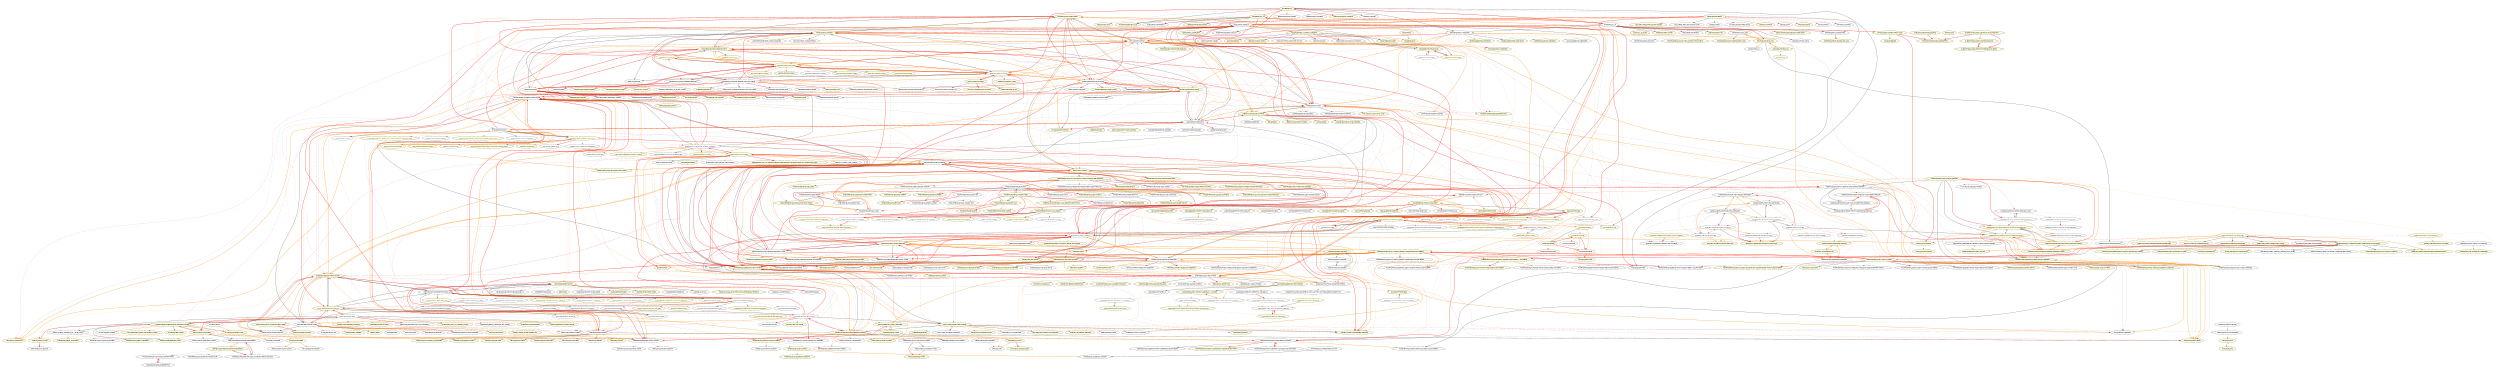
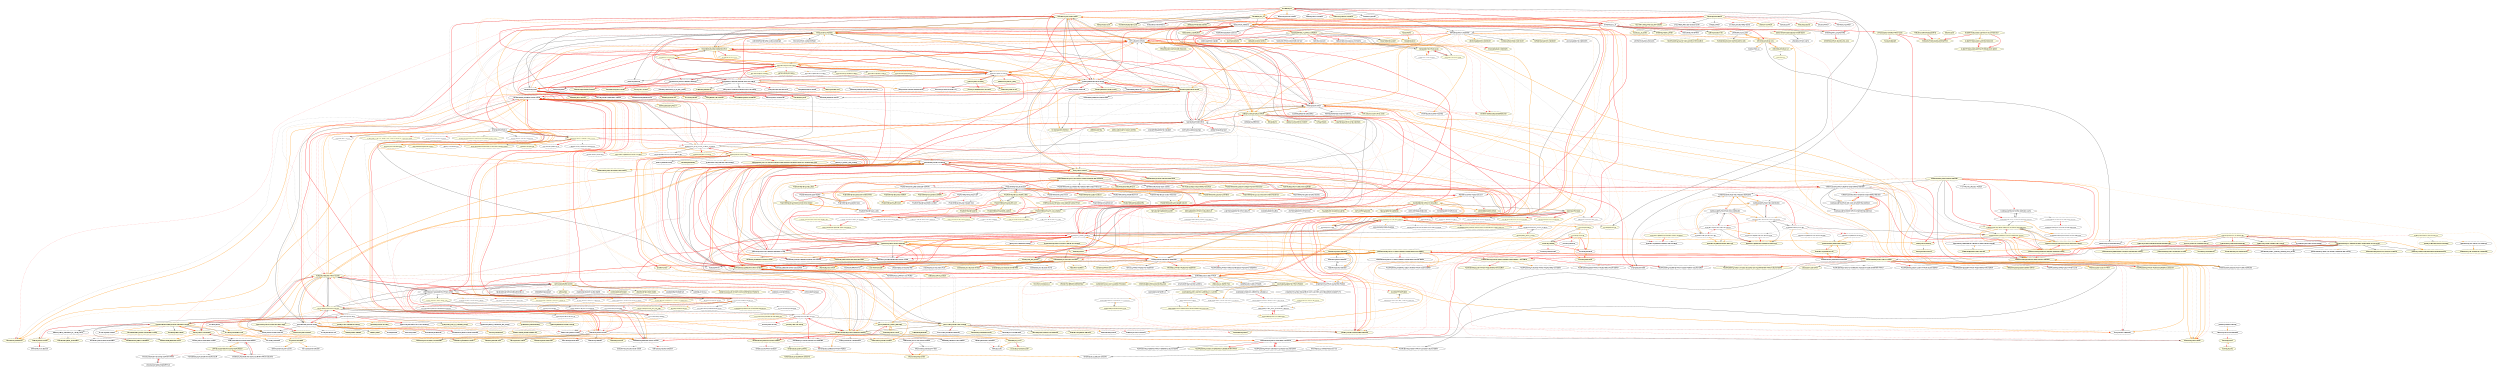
edge "ehmatthes/pcc_3e" -> "gitdagray/python-course": now "django-simple-deploy/django-simple-deploy" -> "gitdagray/python-course"
